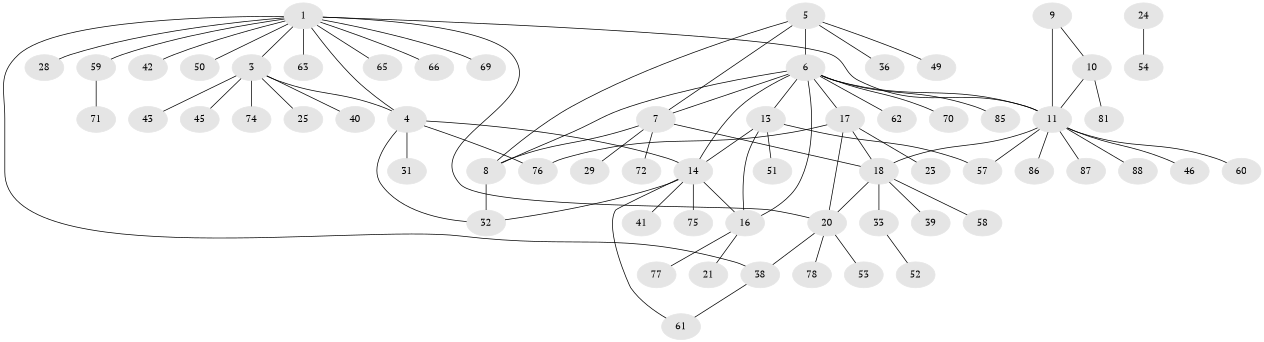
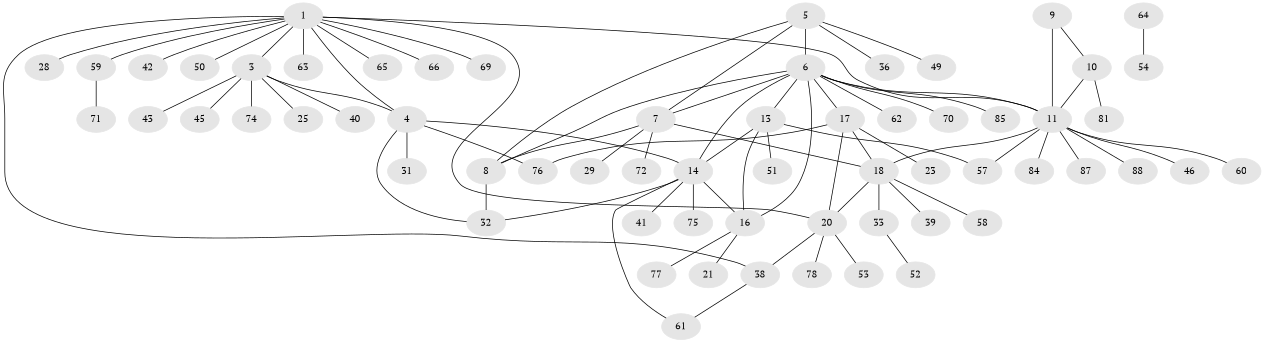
node "24": label "24" -> "64"
node "86": label "86" -> "84"
